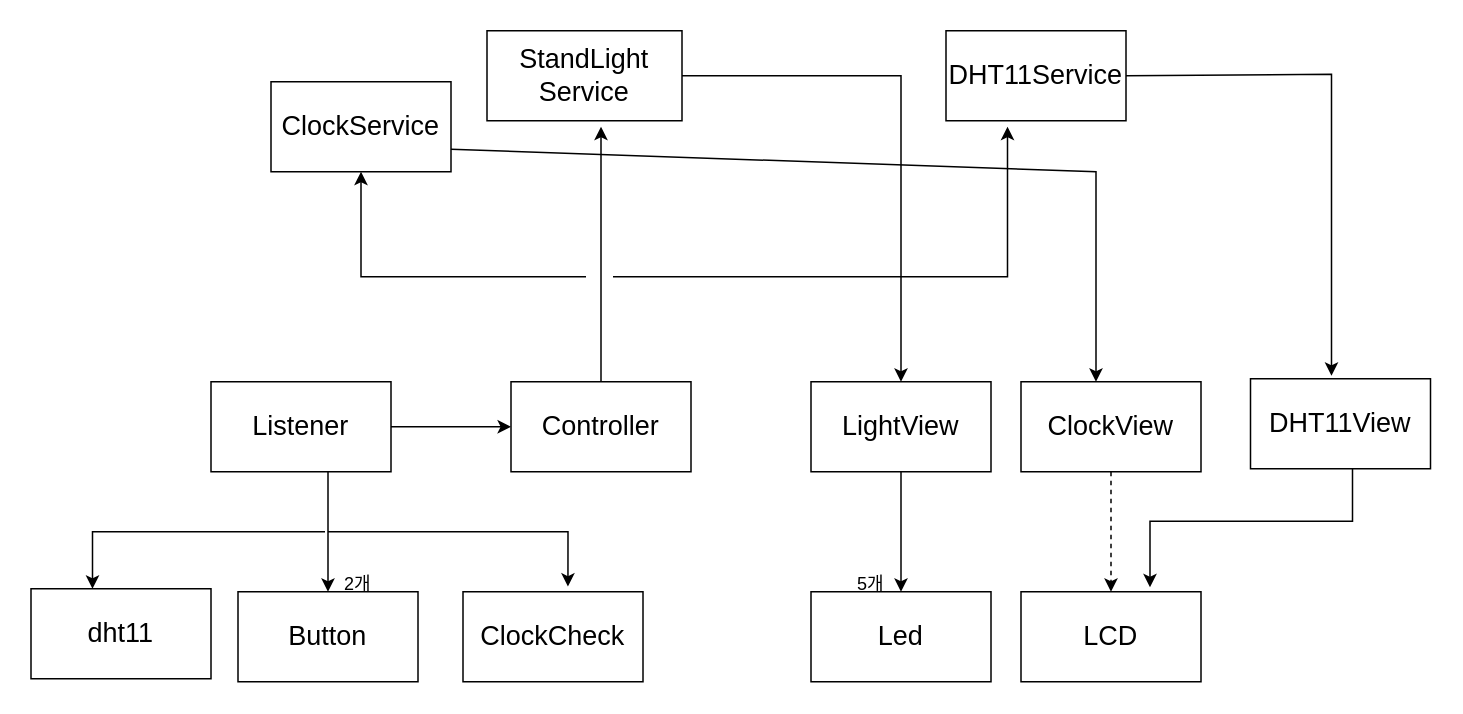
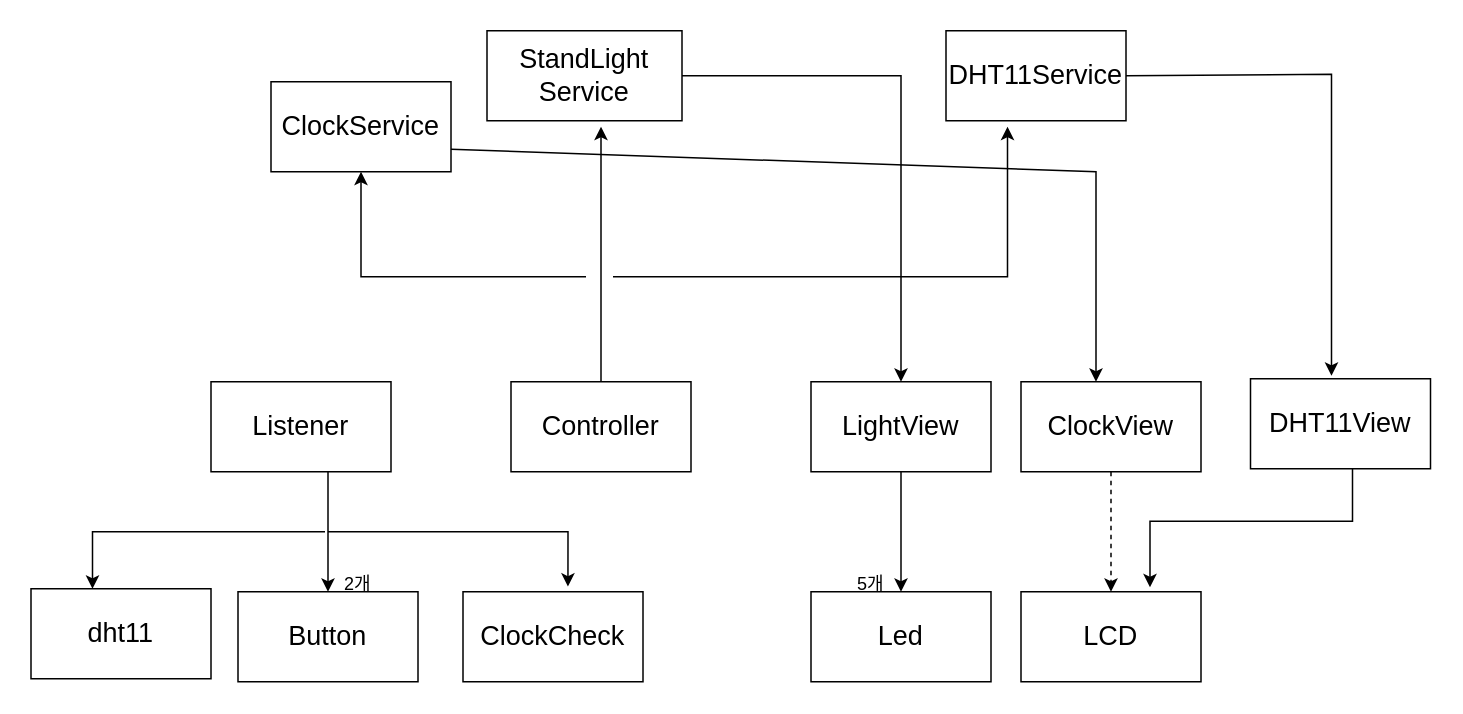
edge "Listener" -> "Controller": removed
